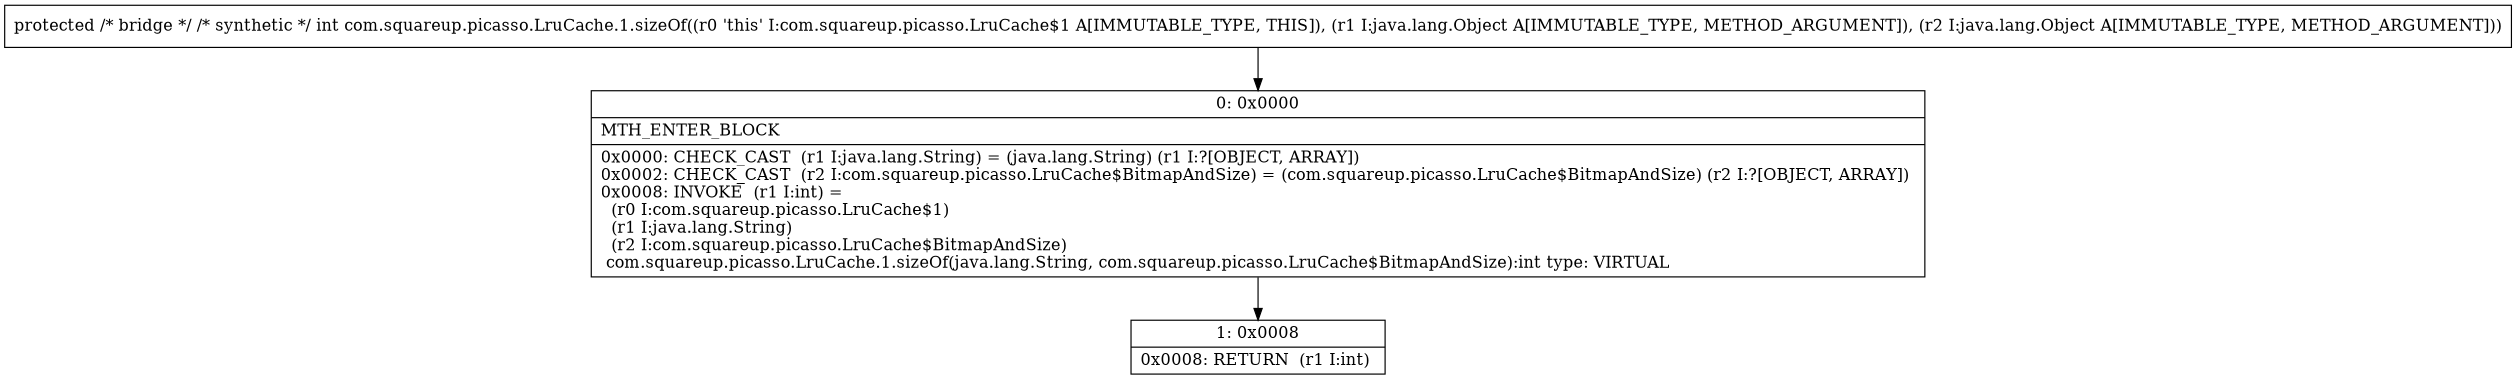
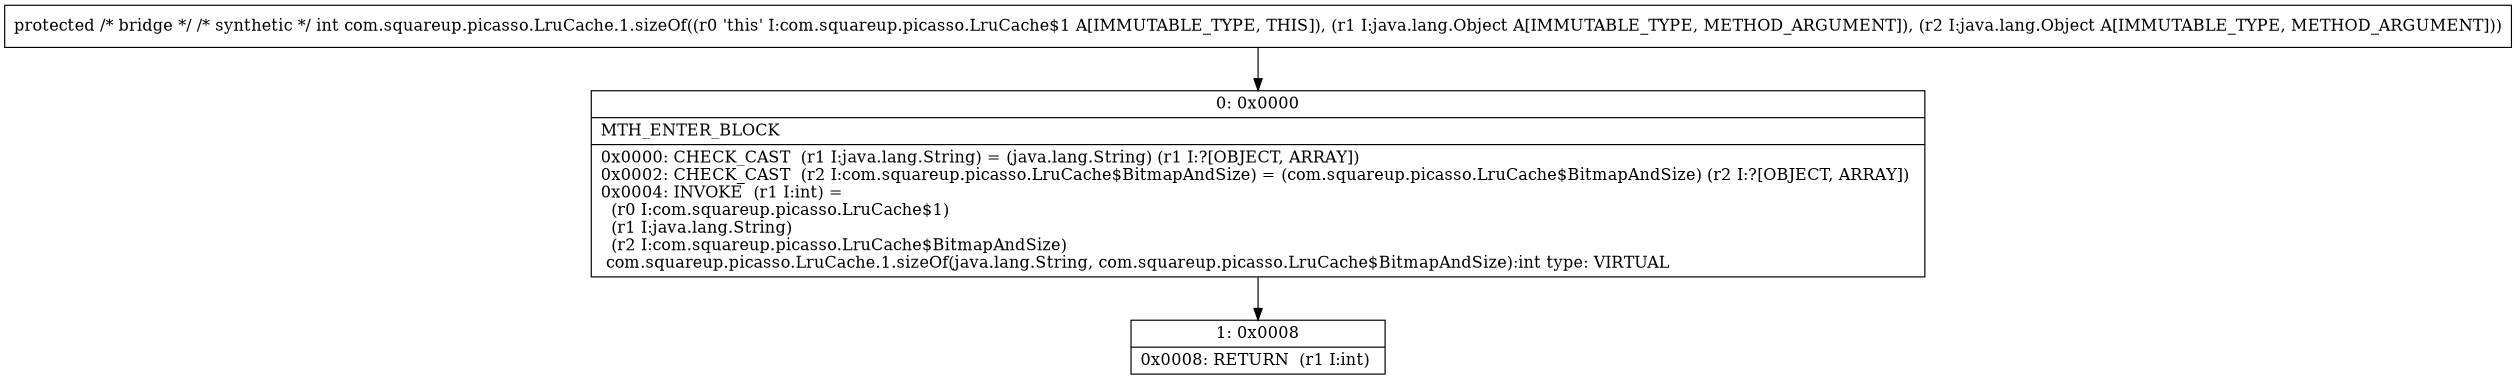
node "0: 0x0000": text "0x0008: INVOKE  (r1 I:int) =" -> "0x0004: INVOKE  (r1 I:int) ="
